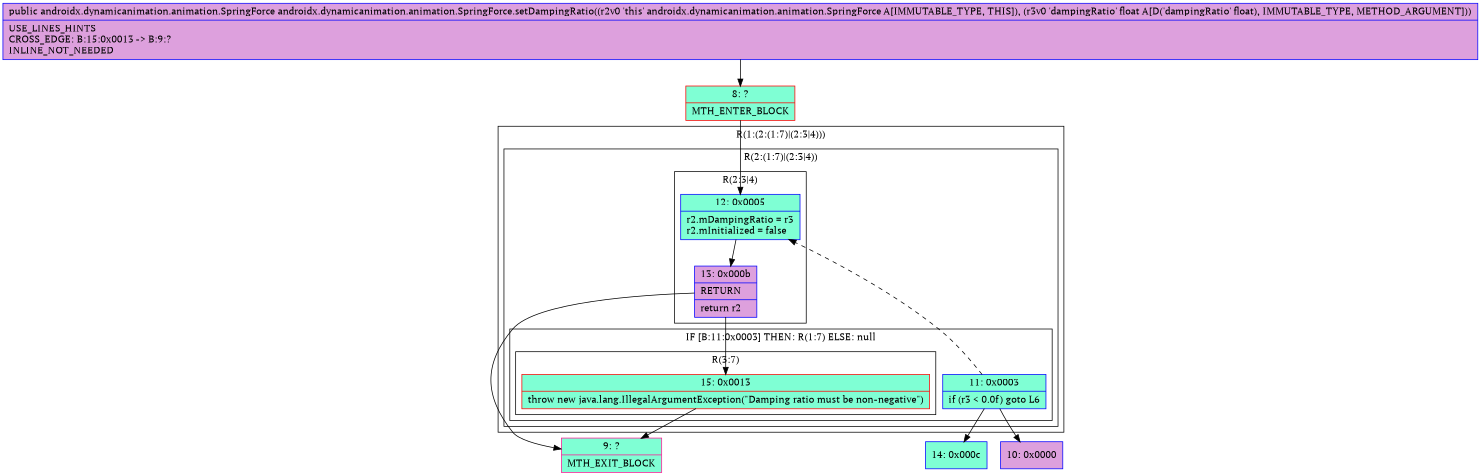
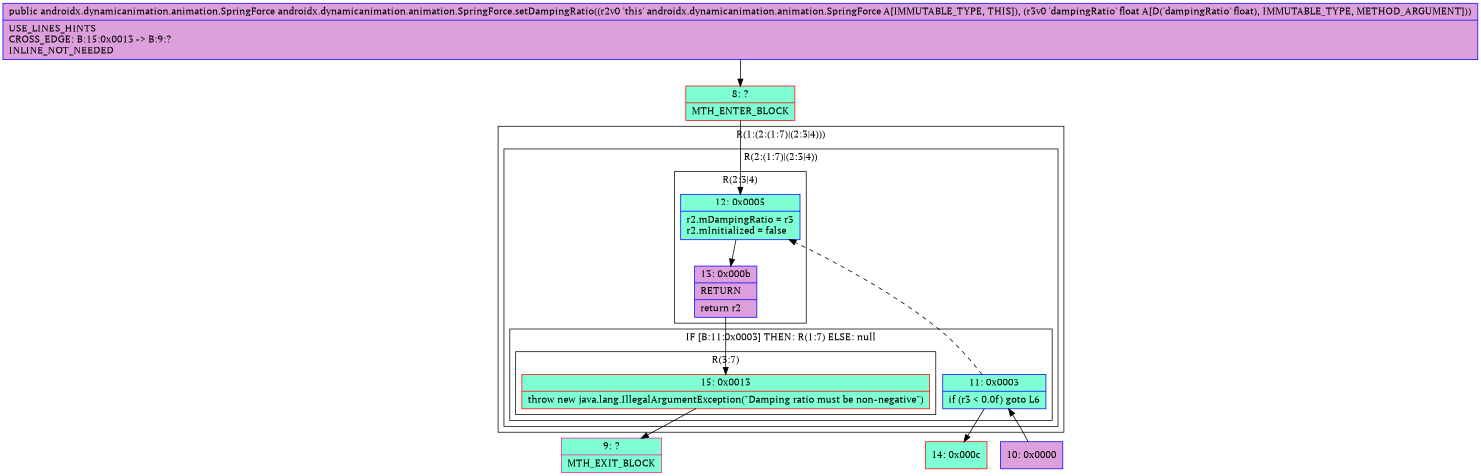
edge "13: 0x000b" -> "9: ?": removed
edge "11: 0x0003" -> "10: 0x0000": reversed
node "14: 0x000c": color blue -> red
